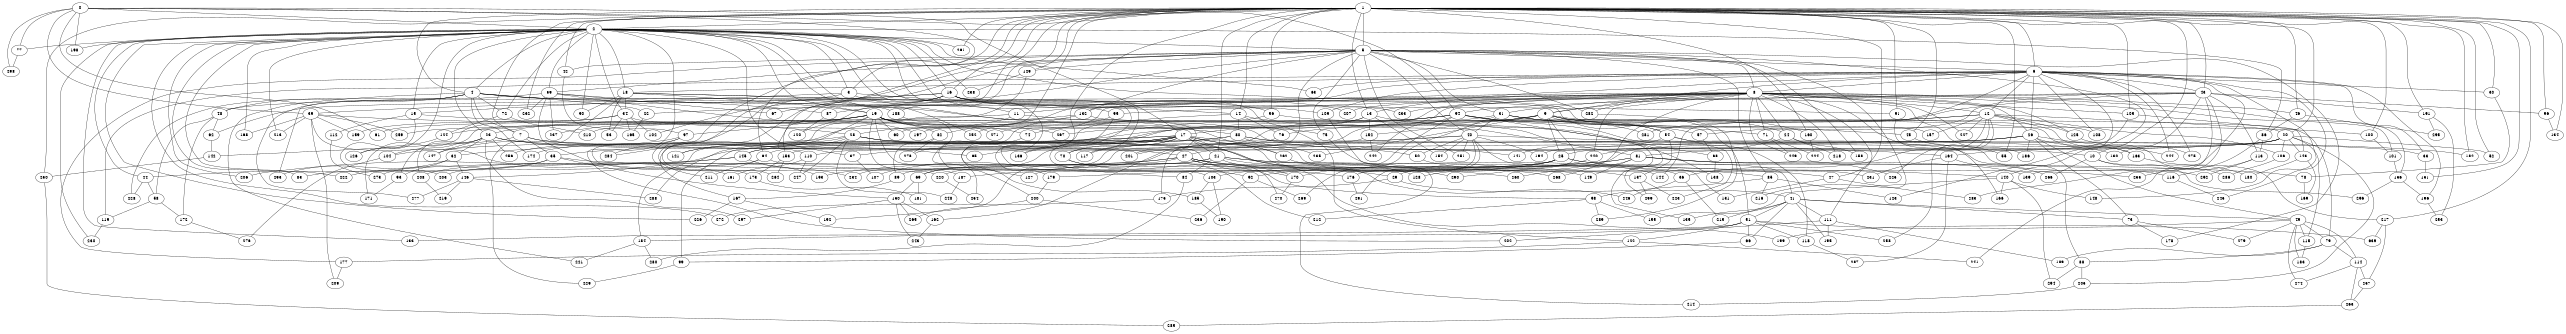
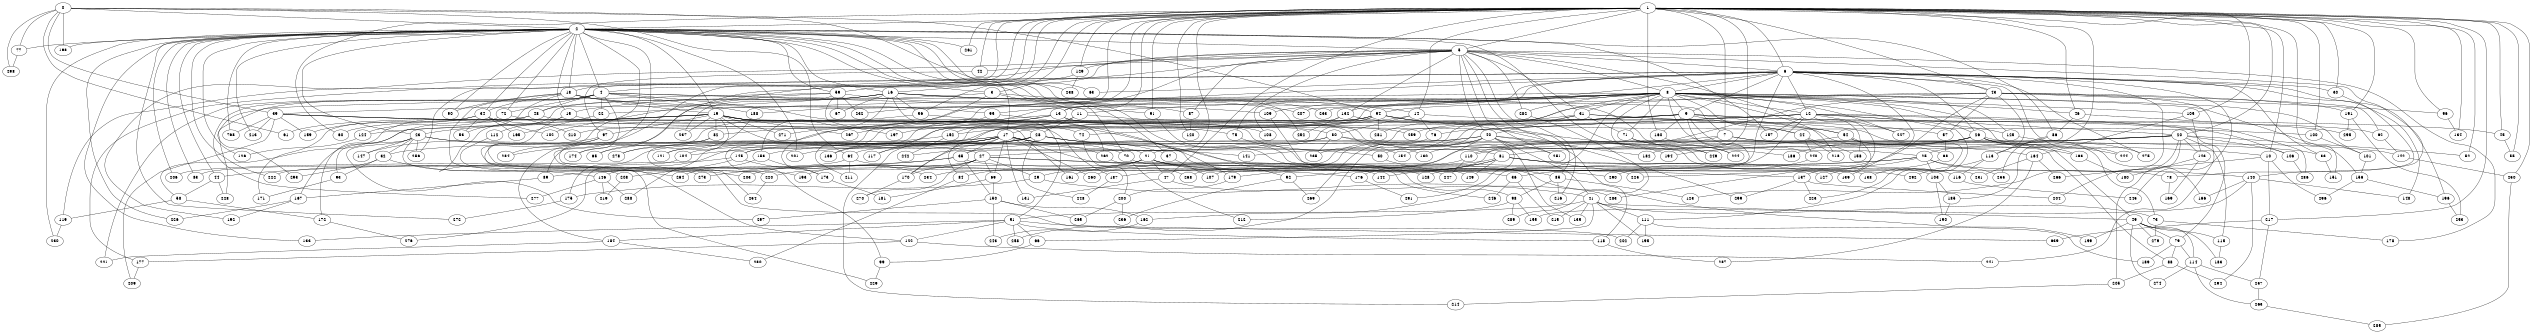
node "168": label "168" -> "768"
node "204": added
